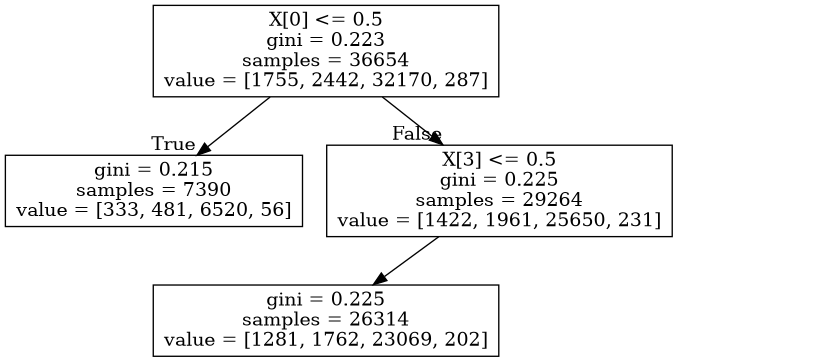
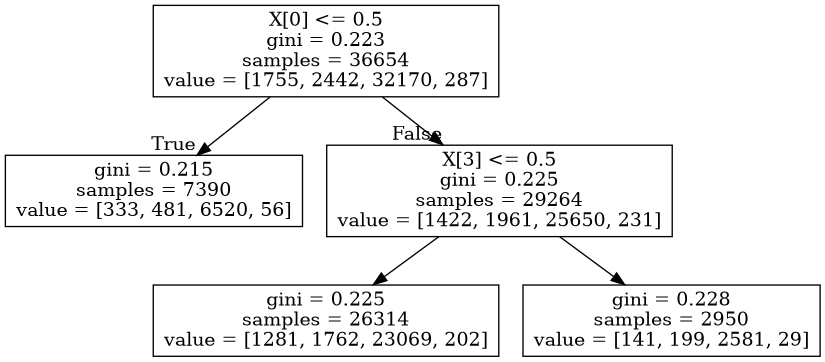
node "gini = 0.228 samples = 2950 value = [141, 199, 2581, 29]": added
